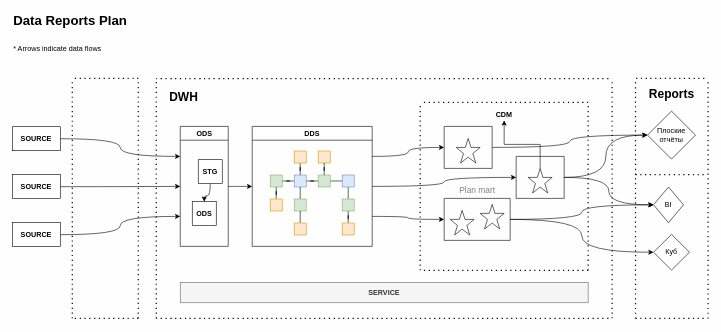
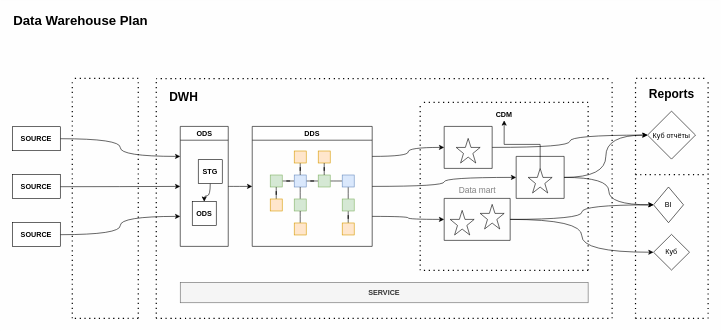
node "Data Reports Plan": label "Data Reports Plan" -> "Data Warehouse Plan"
node "* Arrows indicate data flows": removed
node "Плоские отчёты": label "Плоские отчёты" -> "Куб отчёты"
node "Plan mart": label "Plan mart" -> "Data mart"
